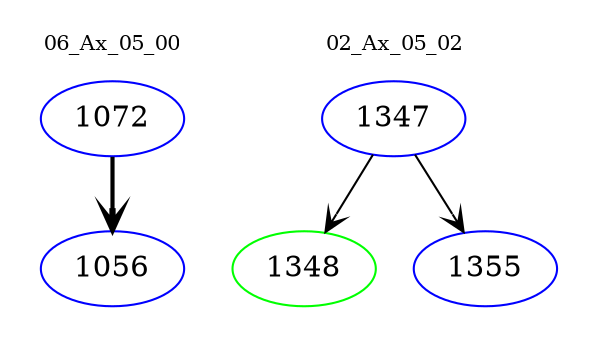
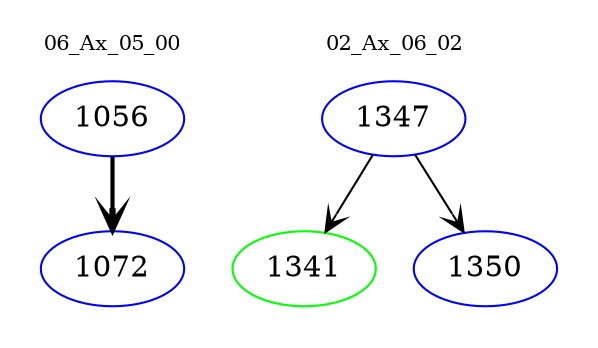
cluster "02_Ax_05_02": label "02_Ax_05_02" -> "02_Ax_06_02"
edge "1072" -> "1056": reversed
node "1348": label "1348" -> "1341"
node "1355": label "1355" -> "1350"
